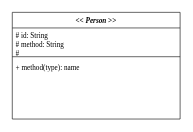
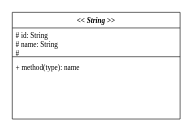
node "<< Person >>": label "<< Person >>" -> "<< String >>"
node "# id: String # method: String #": label "# id: String # method: String #" -> "# id: String # name: String #"
